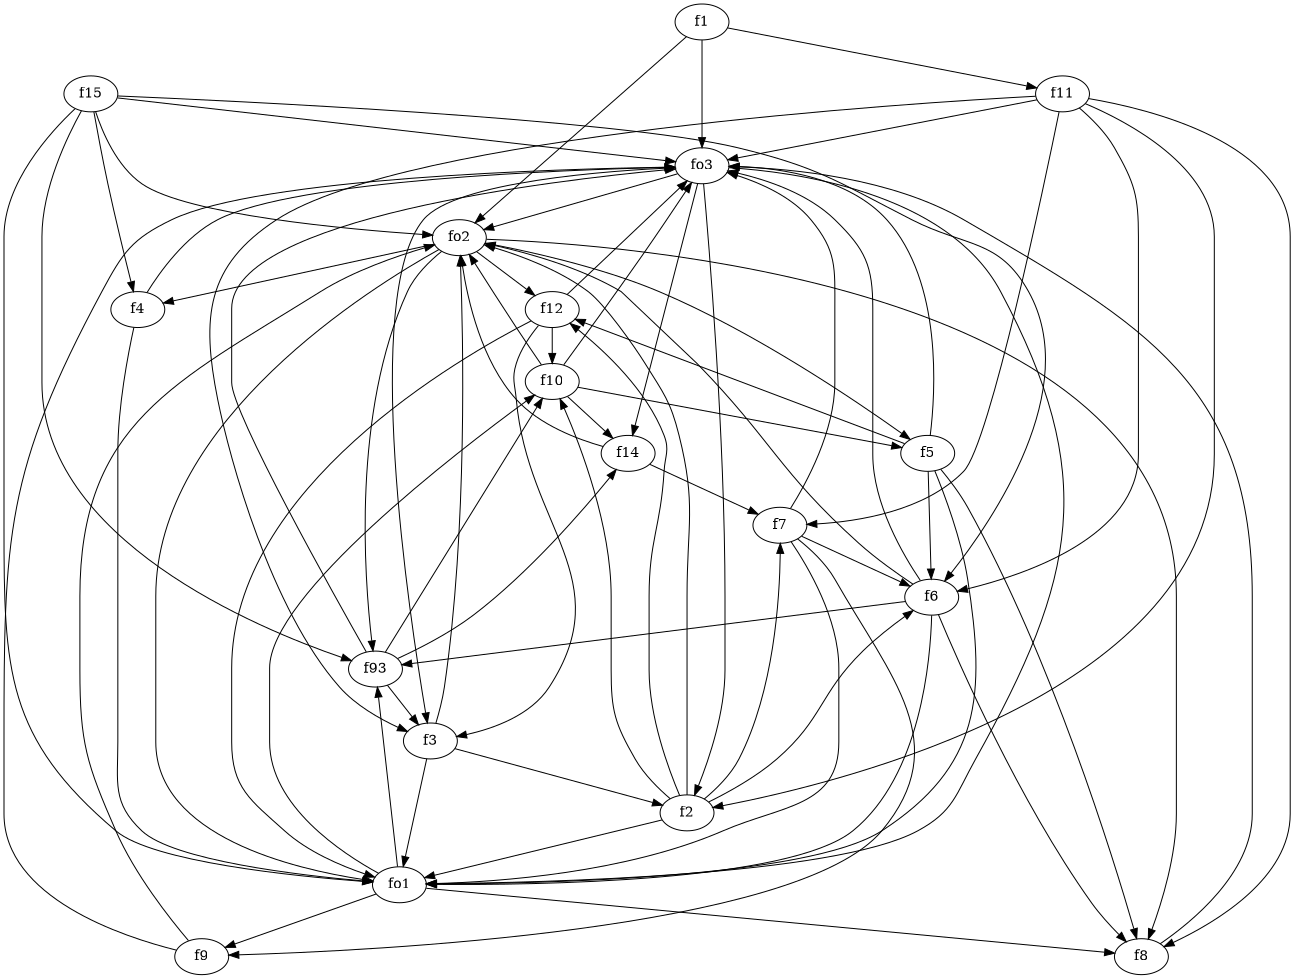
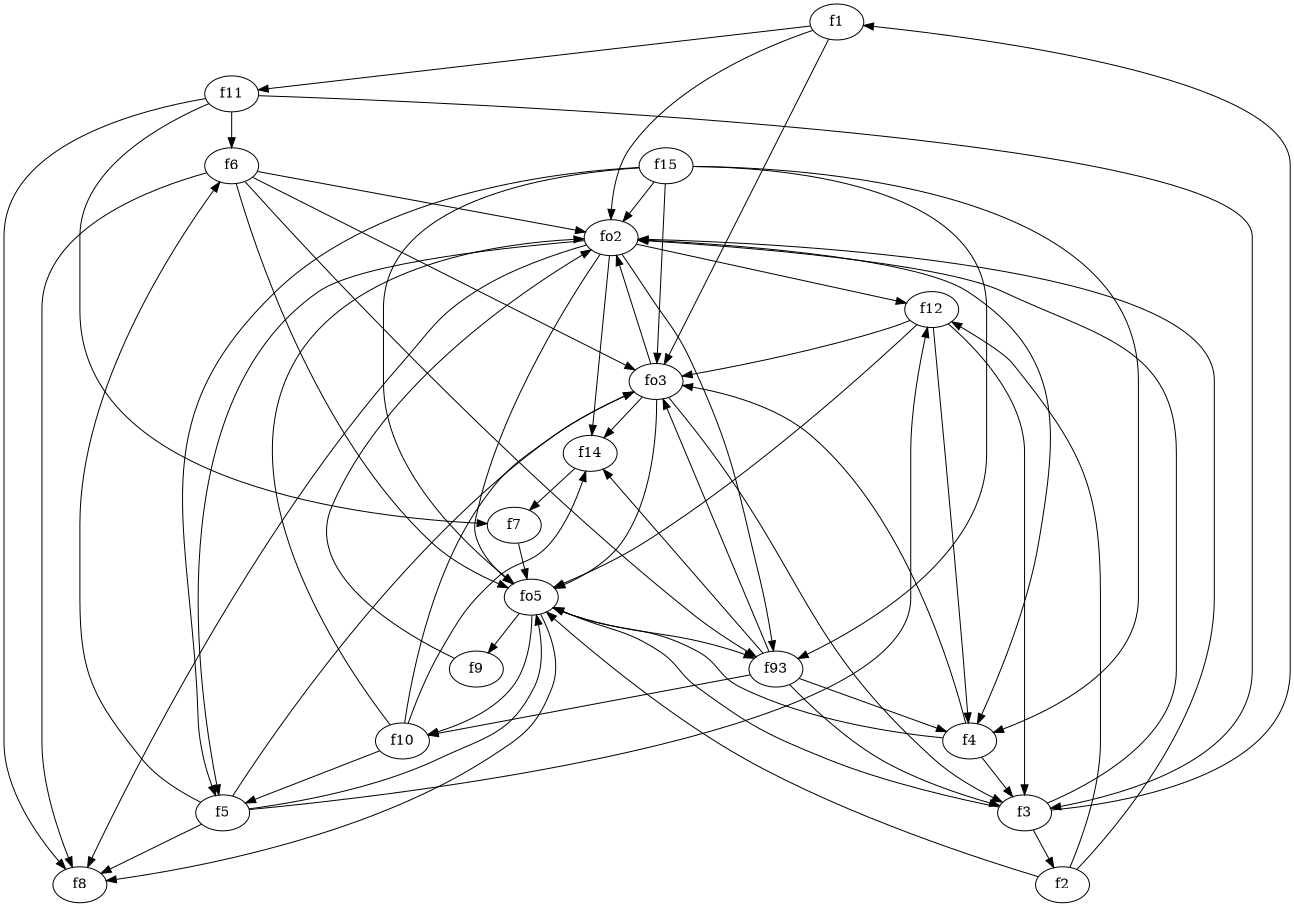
edge "f11" -> "fo3": removed
edge "f15" -> "f6": now "f15" -> "f5"
edge "f7" -> "fo3": removed
edge "f3" -> "f1": added
edge "f12" -> "f10": now "f12" -> "f4"
edge "f9" -> "fo3": removed
edge "f14" -> "fo2": reversed
edge "f8" -> "fo3": removed
edge "fo3" -> "f2": removed
edge "f7" -> "f6": removed
edge "f11" -> "f2": removed
edge "f2" -> "f10": removed
edge "f2" -> "f7": removed
edge "f93" -> "f4": added
edge "f2" -> "f6": removed
edge "f4" -> "f3": added
node "fo1": label "fo1" -> "fo5"
edge "f7" -> "f9": removed
